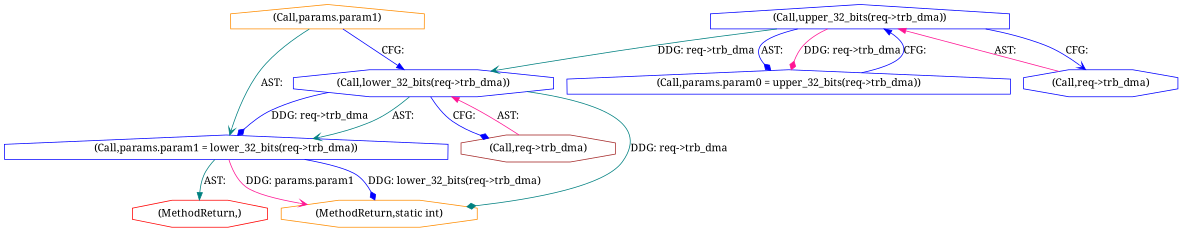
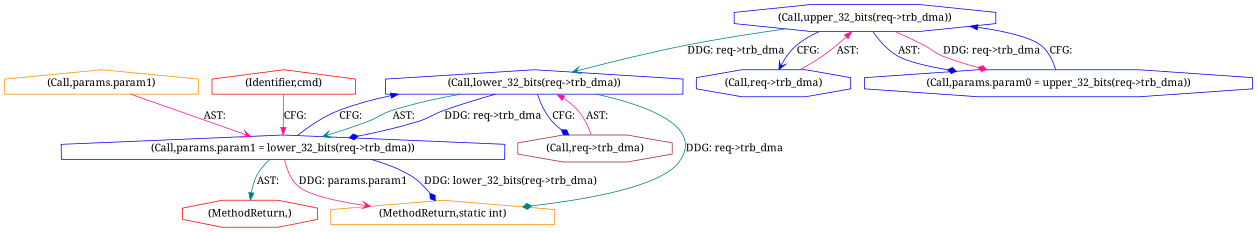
node "(Call,upper_32_bits(req->trb_dma))": shape house -> octagon
edge "(Call,params.param1)" -> "(Call,lower_32_bits(req->trb_dma))": now "(Call,params.param1 = lower_32_bits(req->trb_dma))" -> "(Call,lower_32_bits(req->trb_dma))"
edge "(Call,params.param1)" -> "(Call,params.param1 = lower_32_bits(req->trb_dma))": color teal -> deeppink
node "(Identifier,cmd)": added
node "(Call,lower_32_bits(req->trb_dma))": shape octagon -> house
node "(Call,params.param0 = upper_32_bits(req->trb_dma))": shape house -> octagon
node "(MethodReturn,static int)": shape octagon -> house
